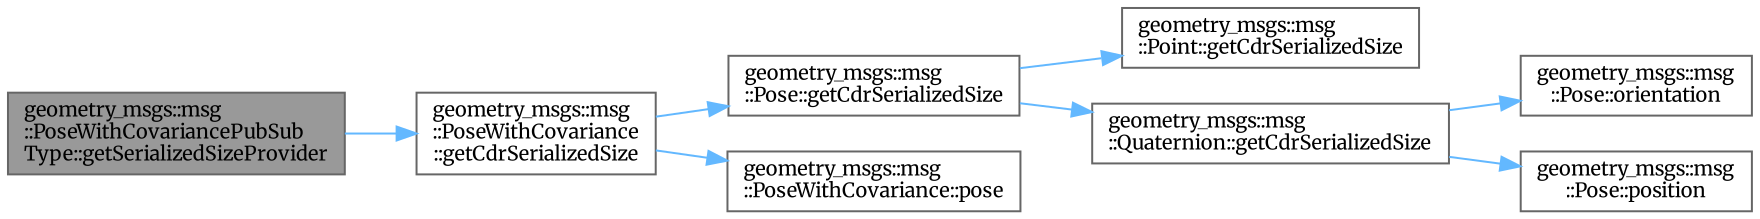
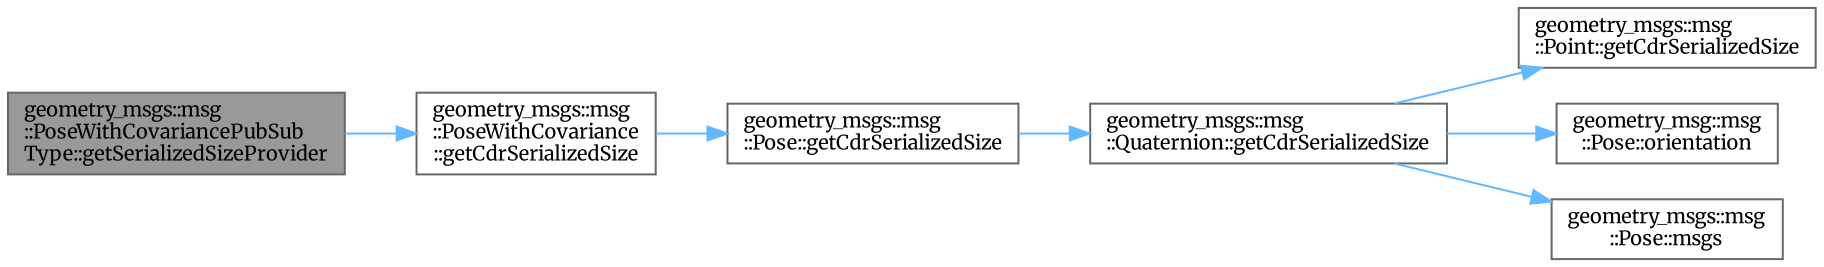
edge "geometry_msgs::msg ::Pose::getCdrSerializedSize" -> "geometry_msgs::msg ::Point::getCdrSerializedSize": now "geometry_msgs::msg ::Quaternion::getCdrSerializedSize" -> "geometry_msgs::msg ::Point::getCdrSerializedSize"
node "geometry_msgs::msg ::Pose::orientation": label "geometry_msgs::msg ::Pose::orientation" -> "geometry_msg::msg ::Pose::orientation"
node "geometry_msgs::msg ::PoseWithCovariance::pose": removed
node "geometry_msgs::msg ::Pose::position": label "geometry_msgs::msg ::Pose::position" -> "geometry_msgs::msg ::Pose::msgs"
